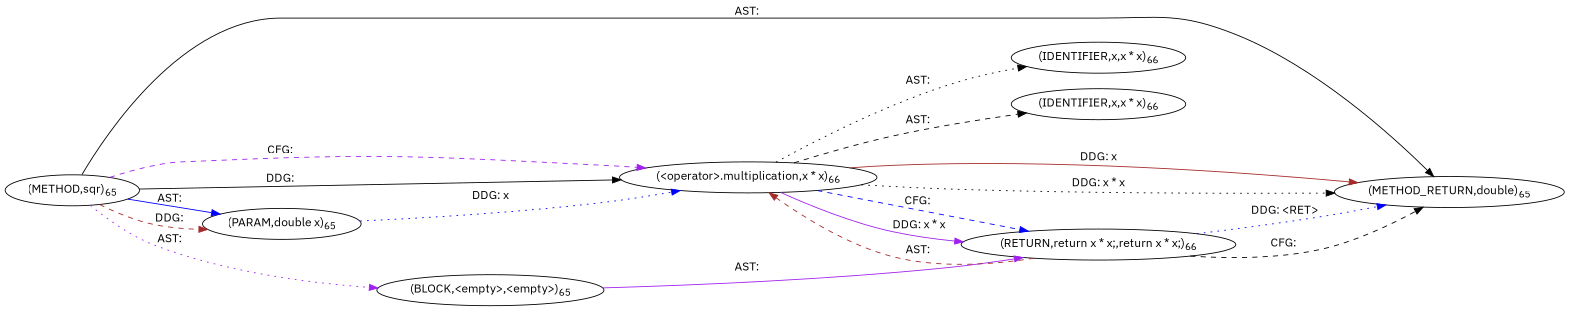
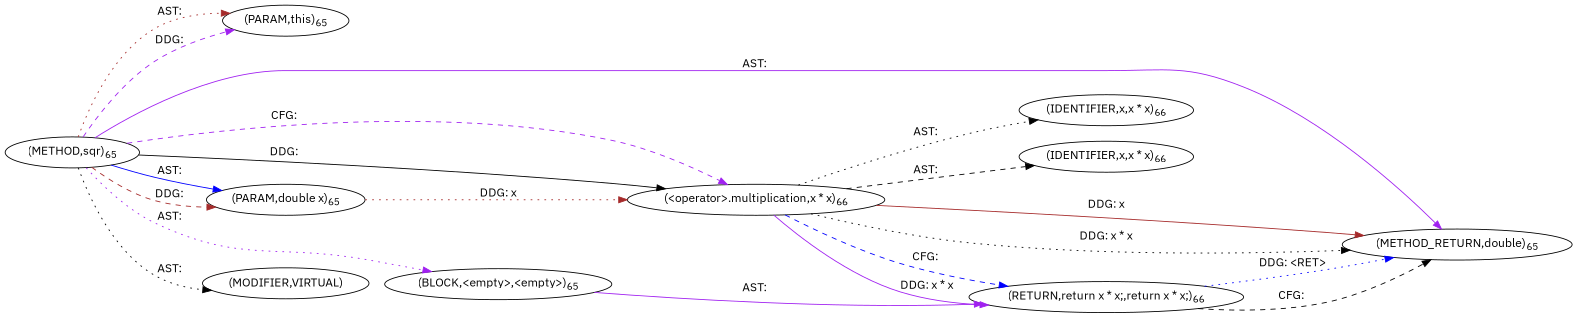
edge "(METHOD,sqr)" -> "(METHOD_RETURN,double)": color black -> purple
node "(PARAM,this)": added
edge "(PARAM,double x)" -> "(<operator>.multiplication,x * x)": color blue -> brown
edge "(RETURN,return x * x;,return x * x;)" -> "(<operator>.multiplication,x * x)": removed, label "AST:"
node "(MODIFIER,VIRTUAL)": added
